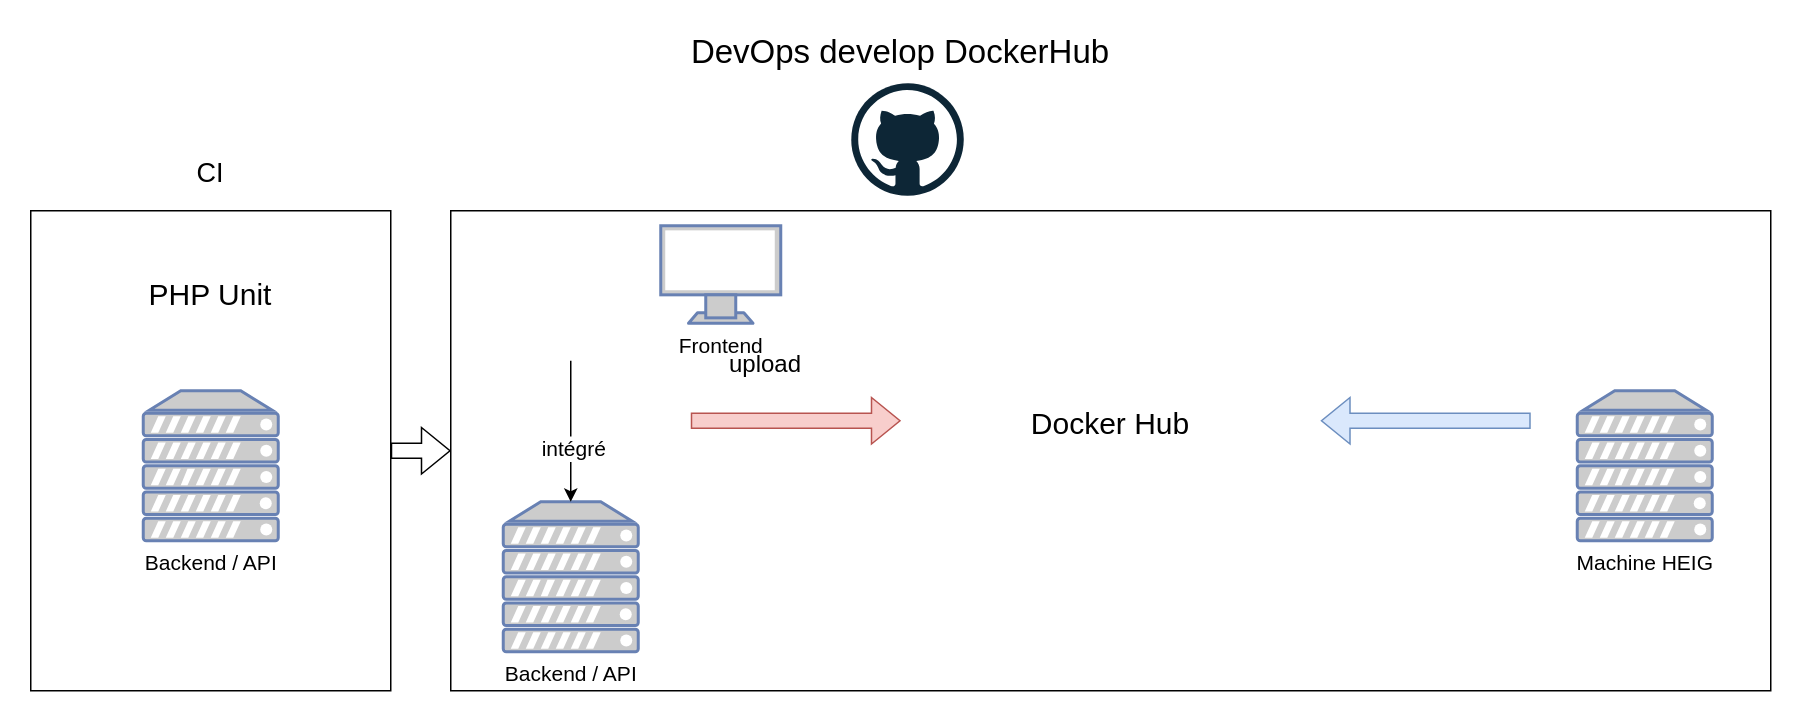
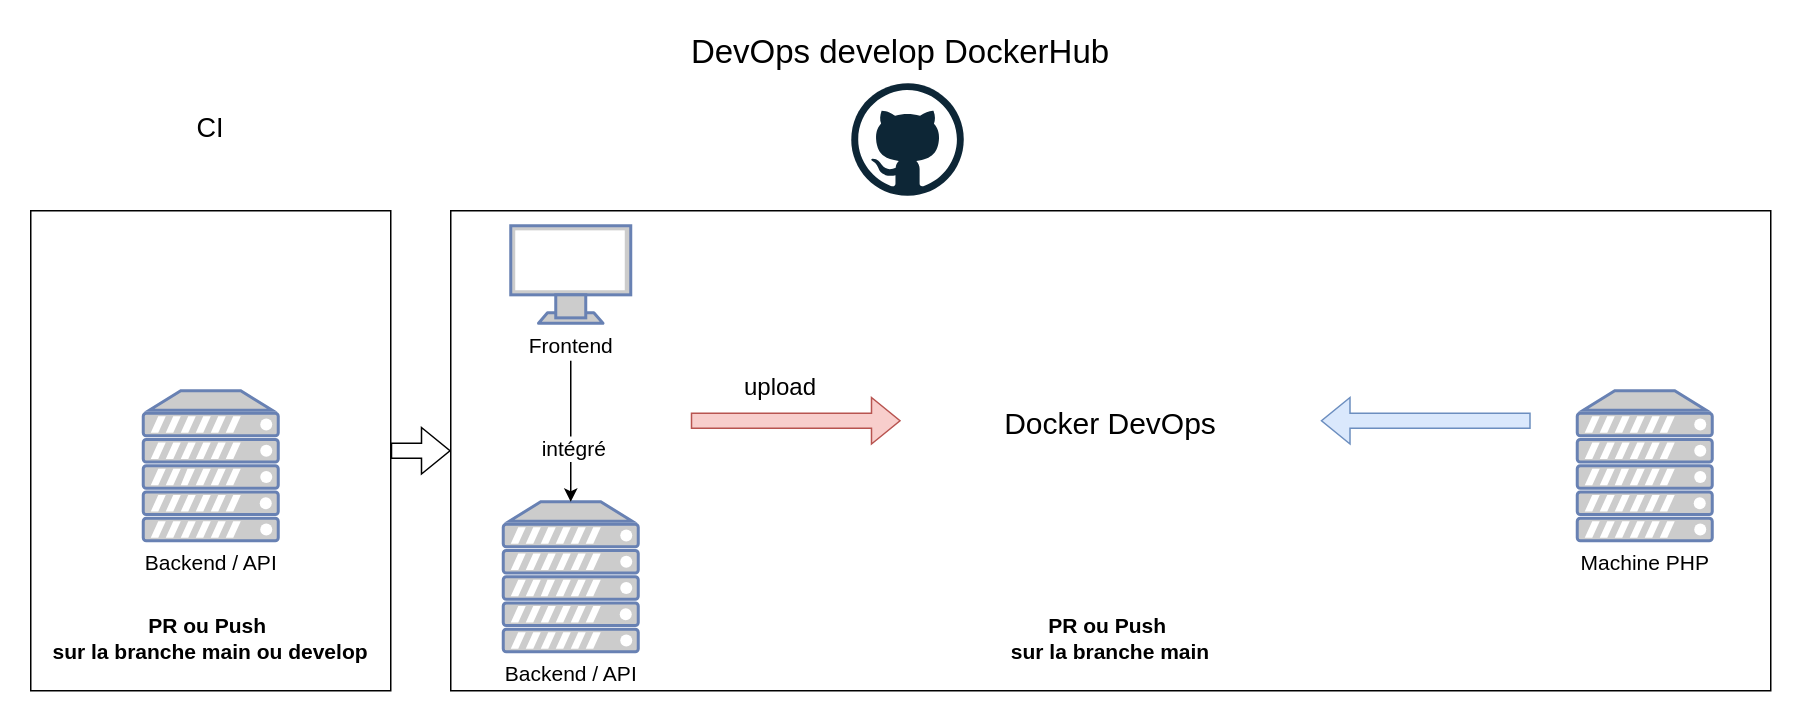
node "CI": moved (211, 173) -> (211, 128)
node "Frontend": moved (721, 275) -> (571, 275)
node "PHP Unit": removed
node "upload": moved (766, 361) -> (781, 383)
node "Docker Hub": label "Docker Hub" -> "Docker DevOps"
node "Machine HEIG": label "Machine HEIG" -> "Machine PHP"
node "PR ou Push sur la branche main ou develop": added
node "PR ou Push sur la branche main": added
